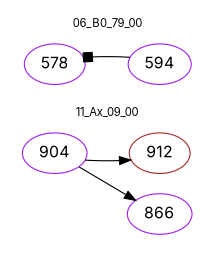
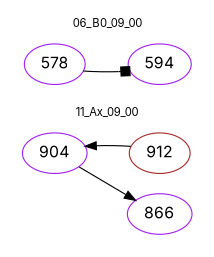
cluster "06_B0_79_00": label "06_B0_79_00" -> "06_B0_09_00"
edge "594" -> "578": reversed
edge "904" -> "912": reversed
